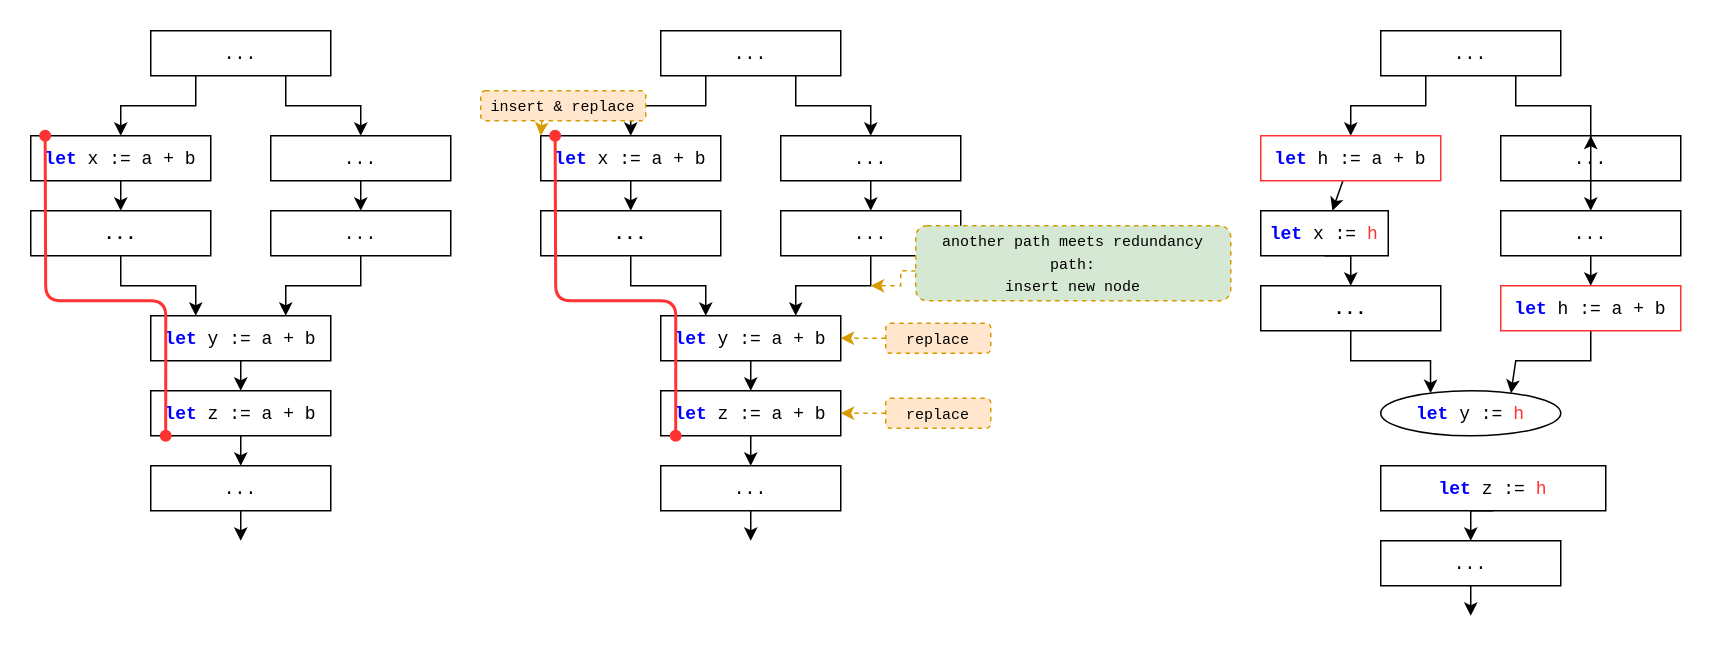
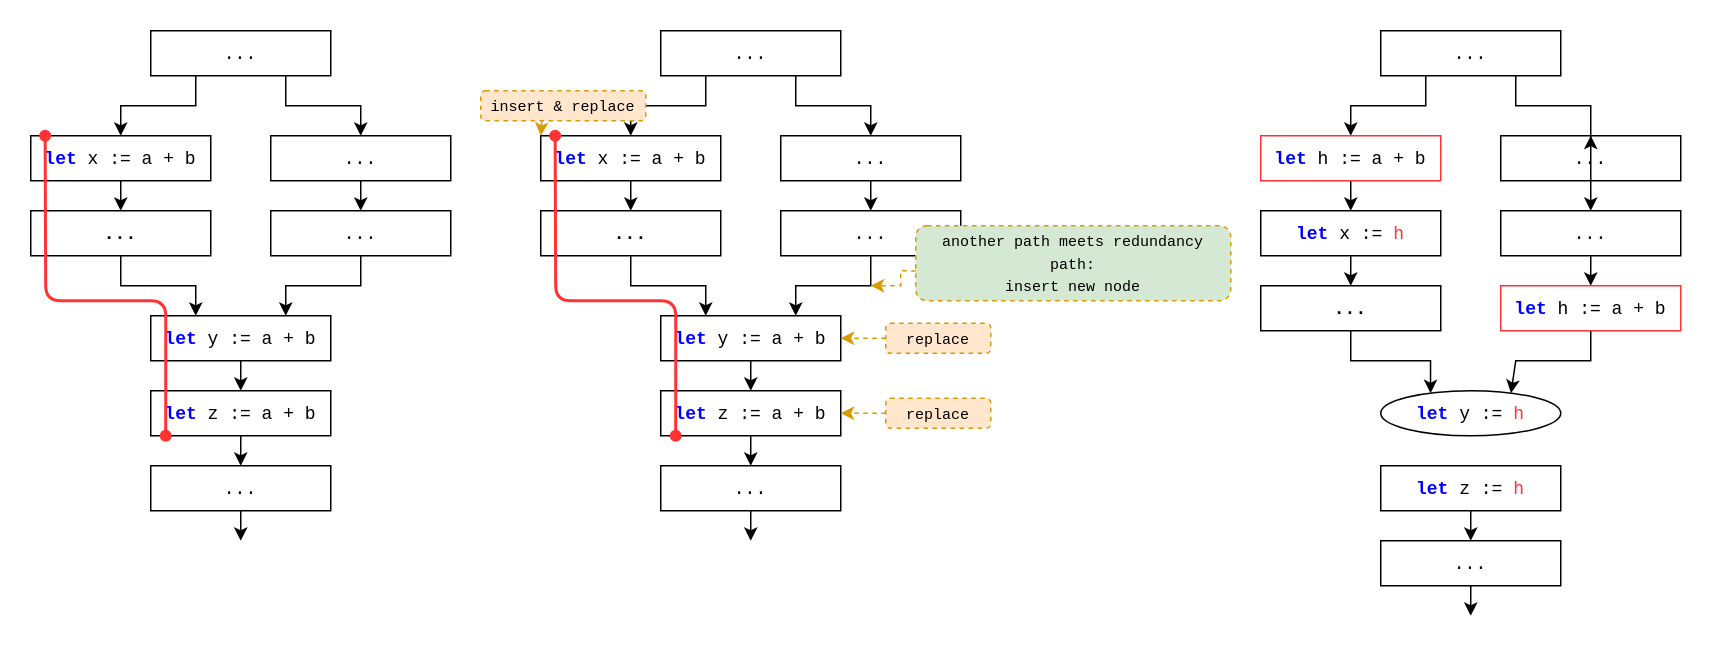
node "let x := h": size 128x45 -> 180x45
node "let z := h": size 225x45 -> 180x45
